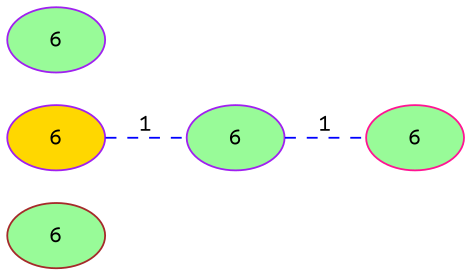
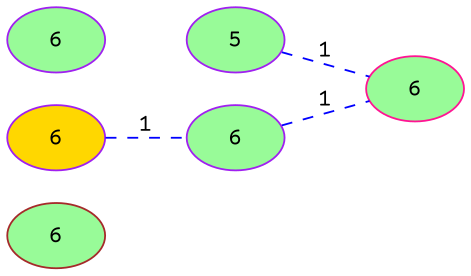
node "5": added
